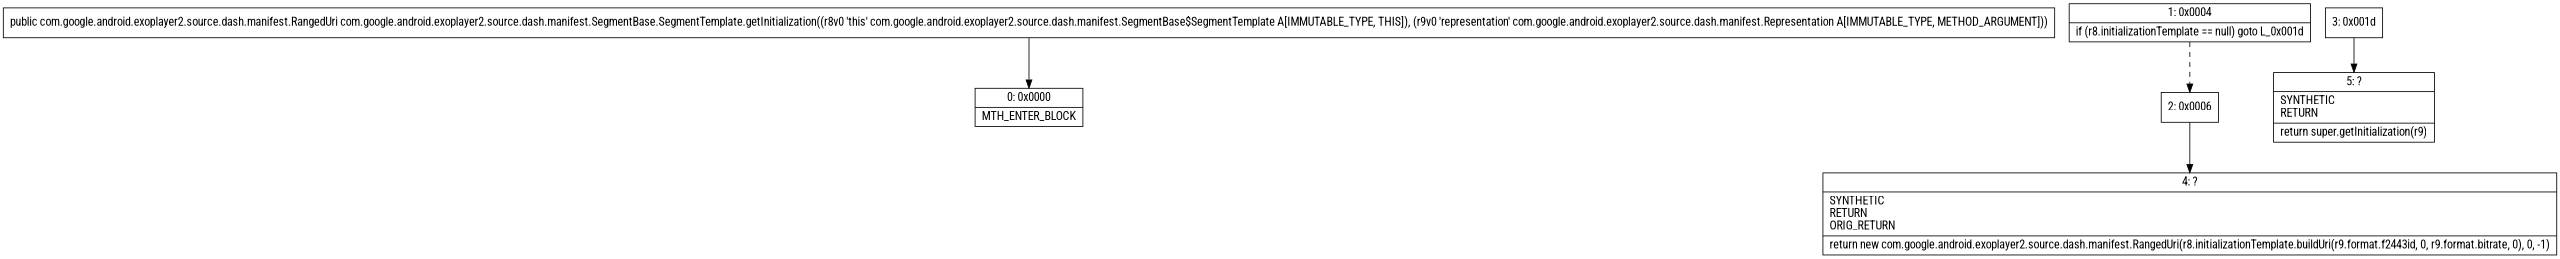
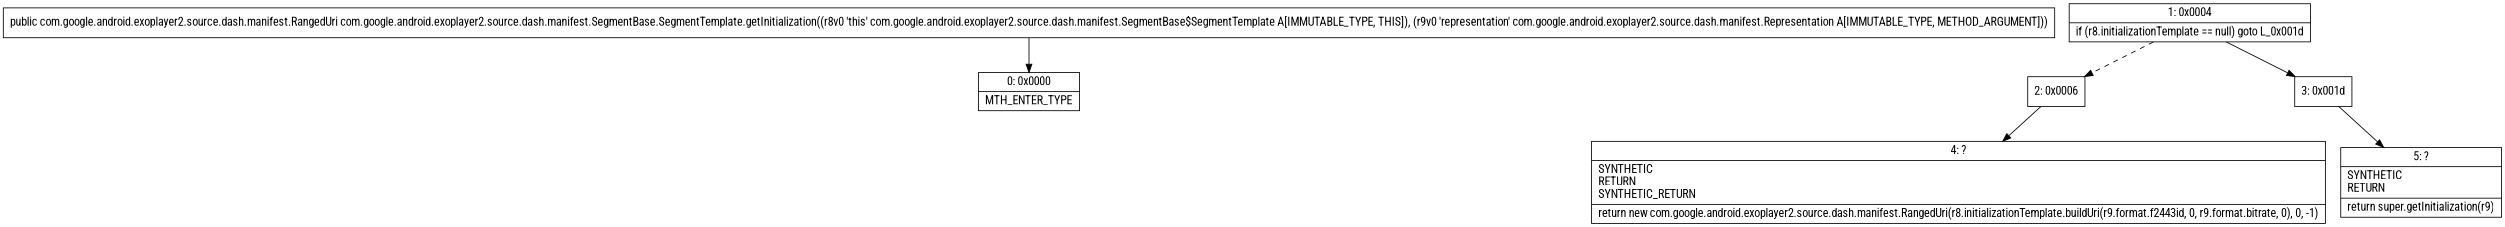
edge "1: 0x0004" -> "3: 0x001d": added
node "0: 0x0000": text "MTH_ENTER_BLOCK" -> "MTH_ENTER_TYPE"
node "4: ?": text "ORIG_RETURN" -> "SYNTHETIC_RETURN"
